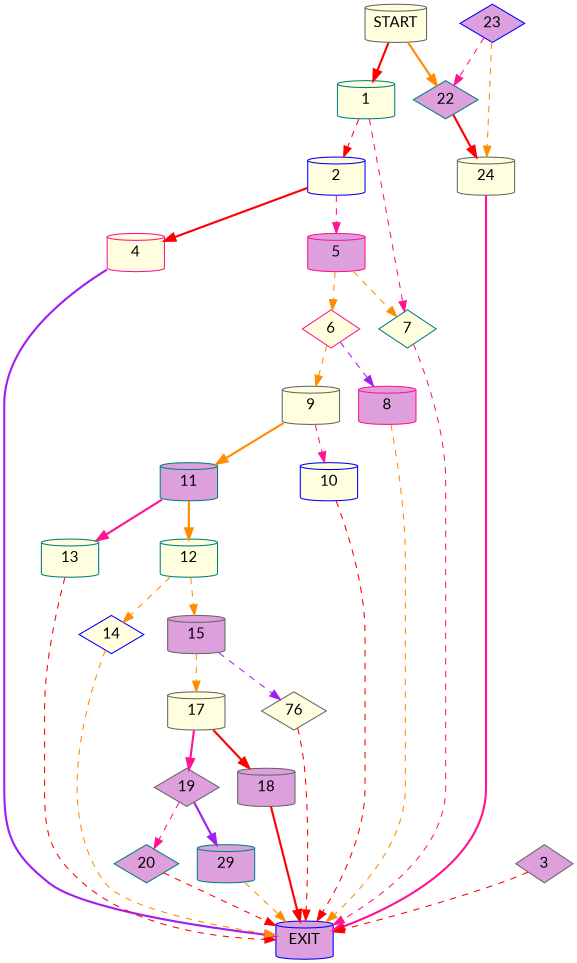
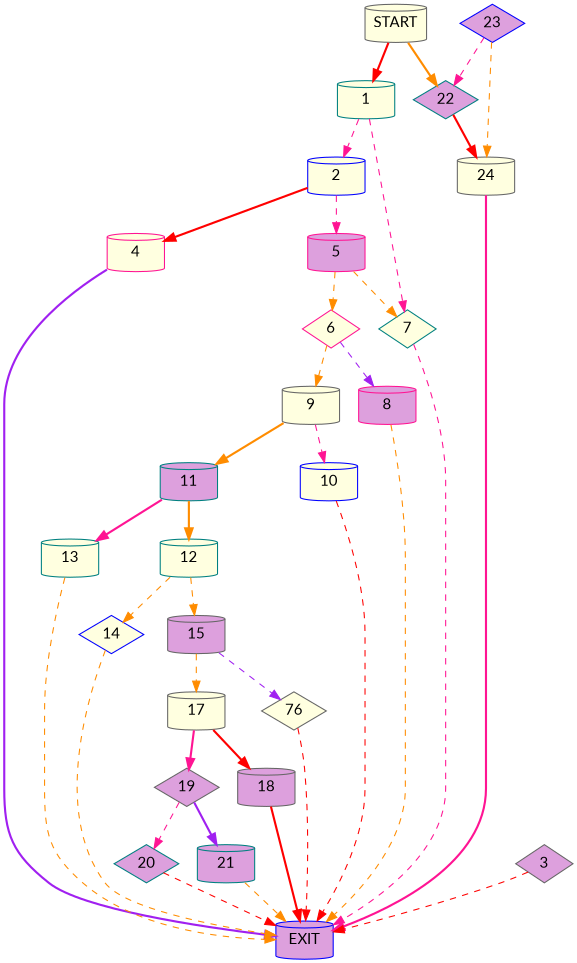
edge "1" -> "2": color red -> deeppink
edge "13" -> "EXIT": color red -> darkorange
node "29": label "29" -> "21"
